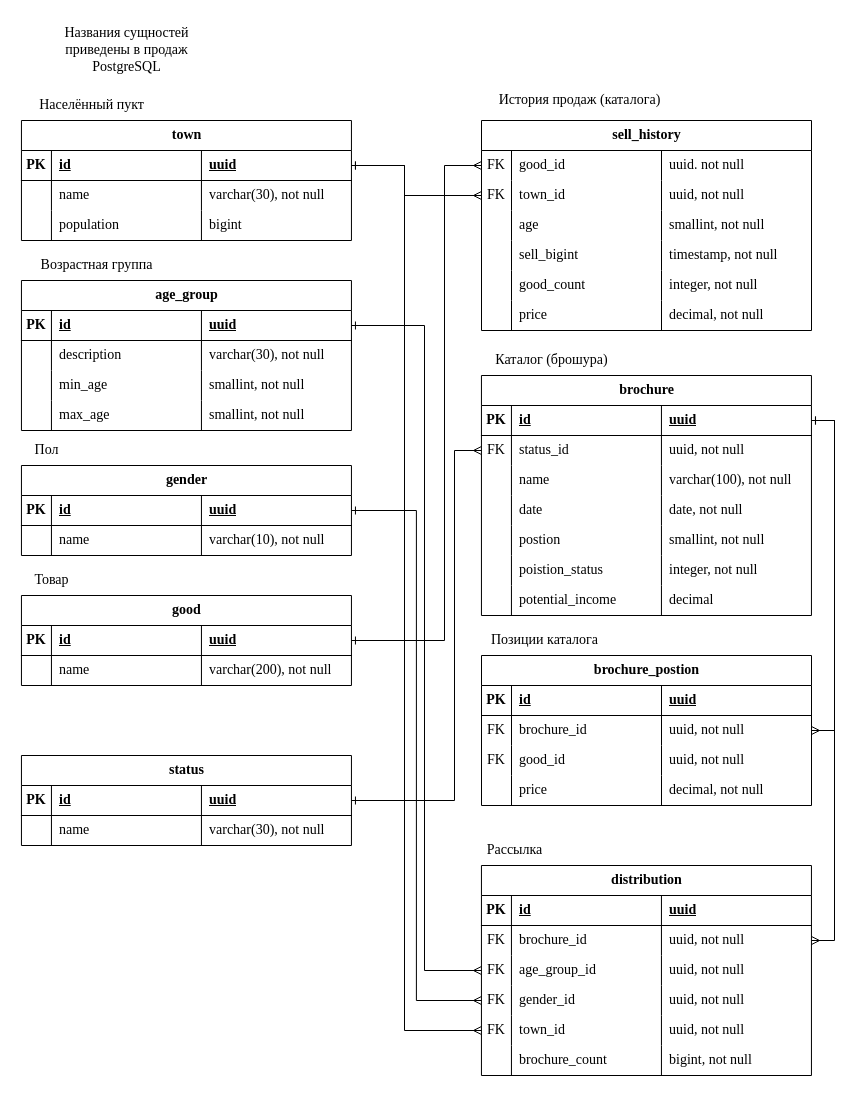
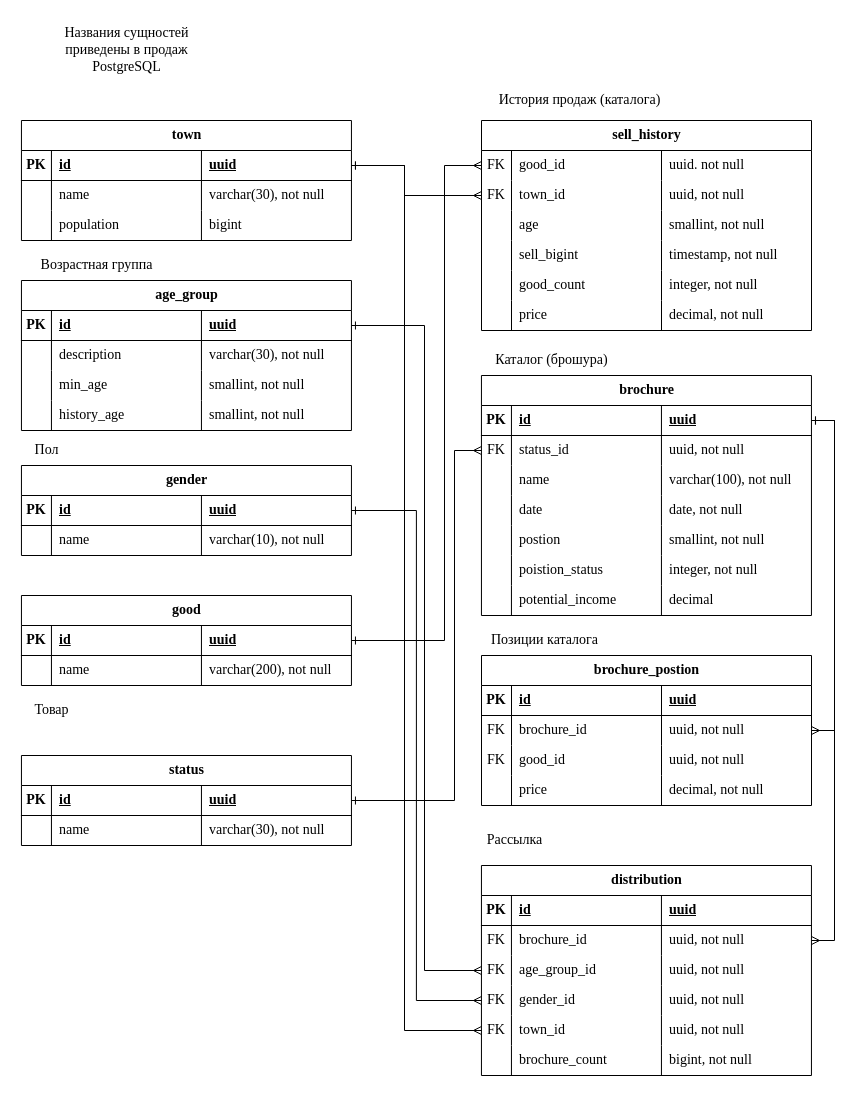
node "Населённый пукт": removed
node "max_age": label "max_age" -> "history_age"
node "Товар": moved (51, 581) -> (51, 711)
node "Рассылка": moved (515, 851) -> (515, 841)
